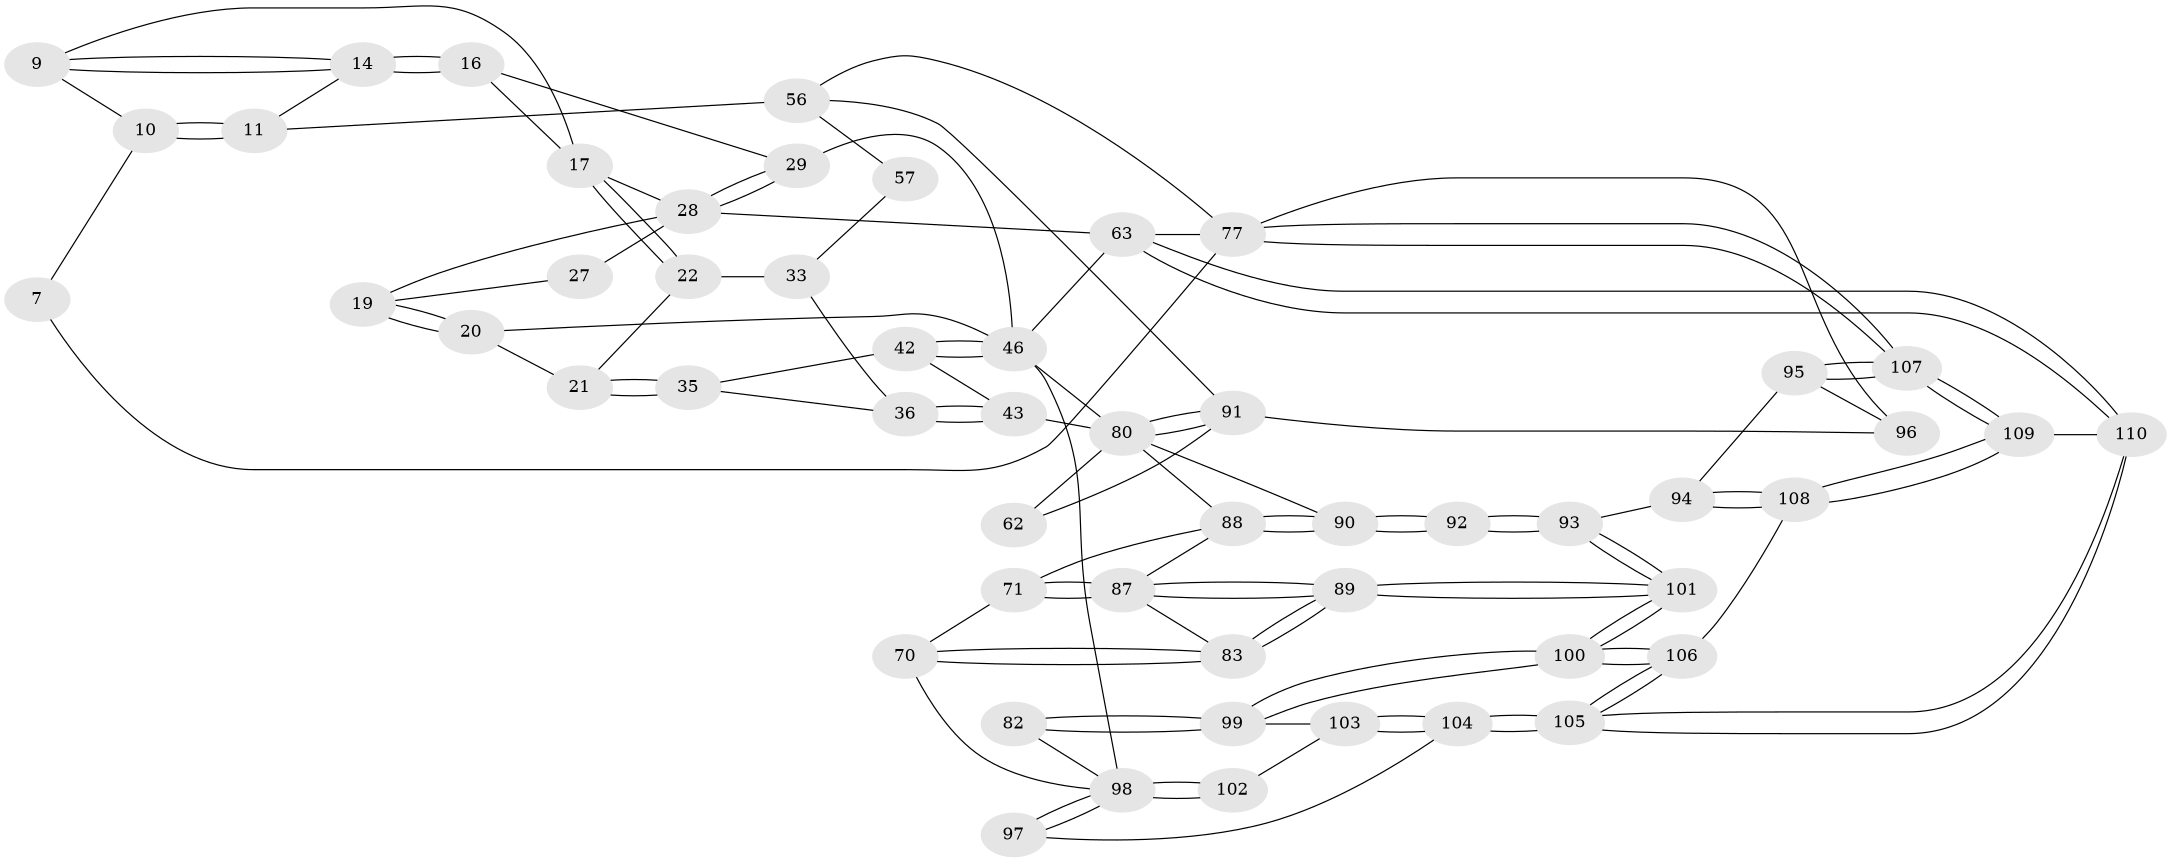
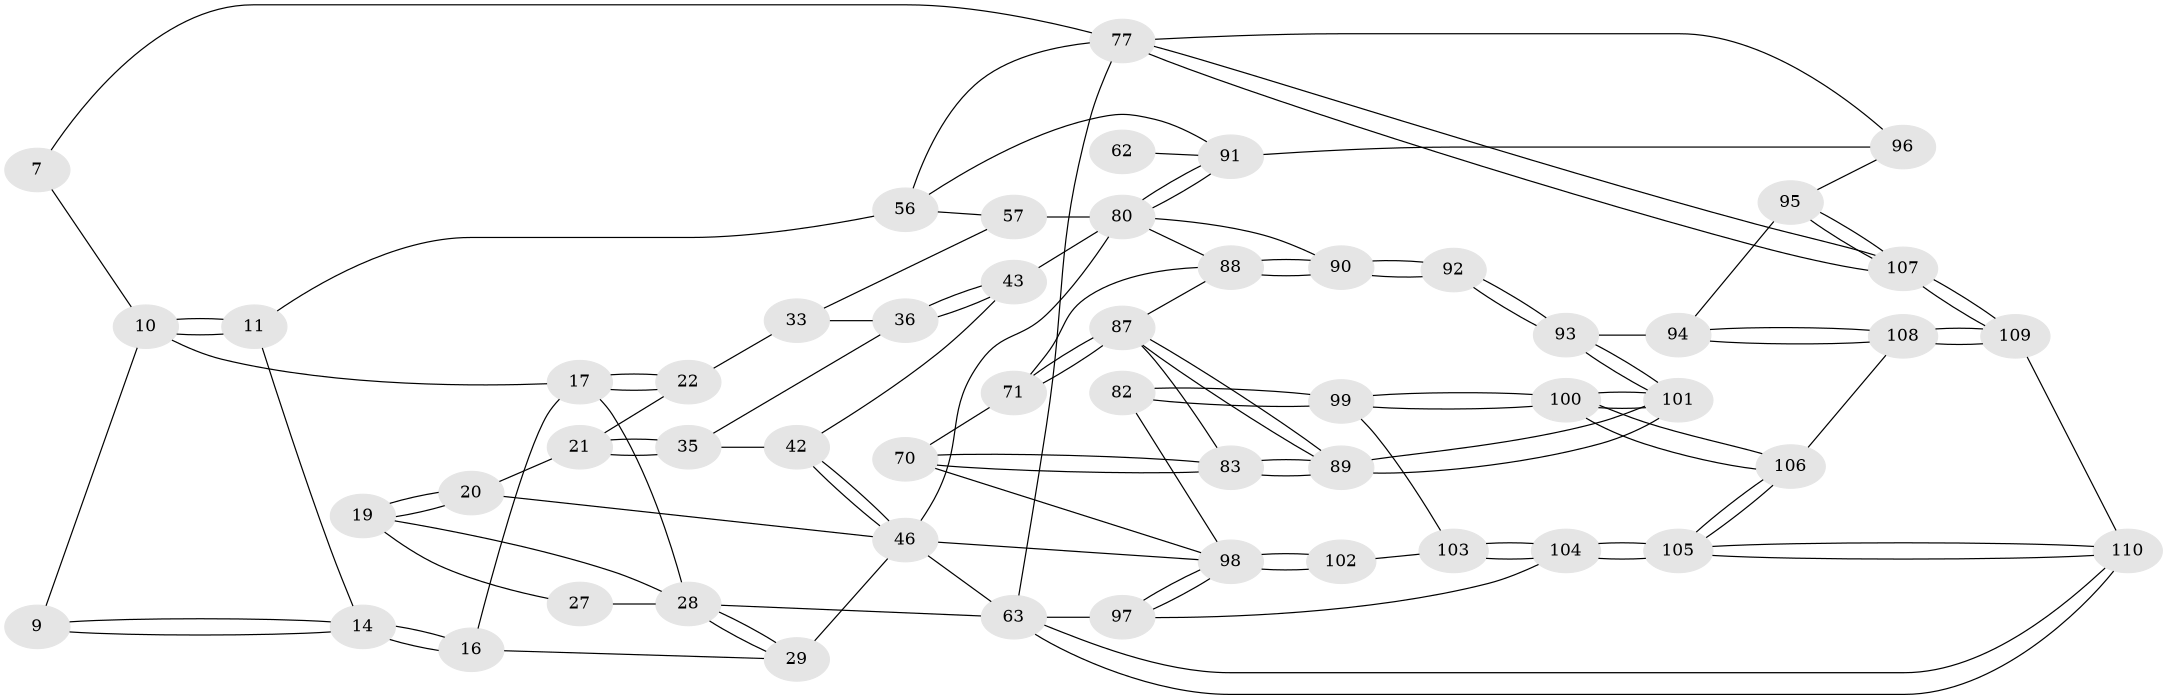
edge "9" -- "17": now "10" -- "17"
edge "80" -- "62": now "80" -- "57"
edge "63" -- "97": added
